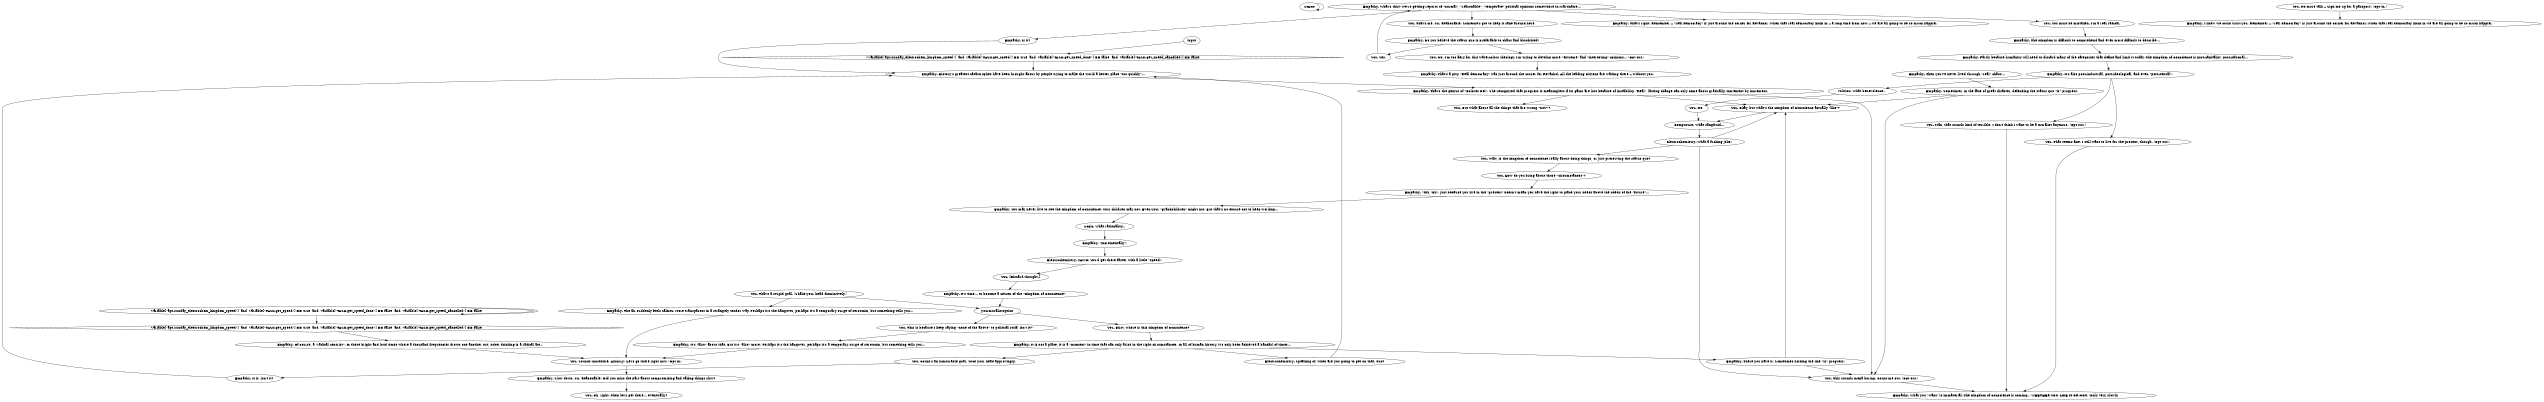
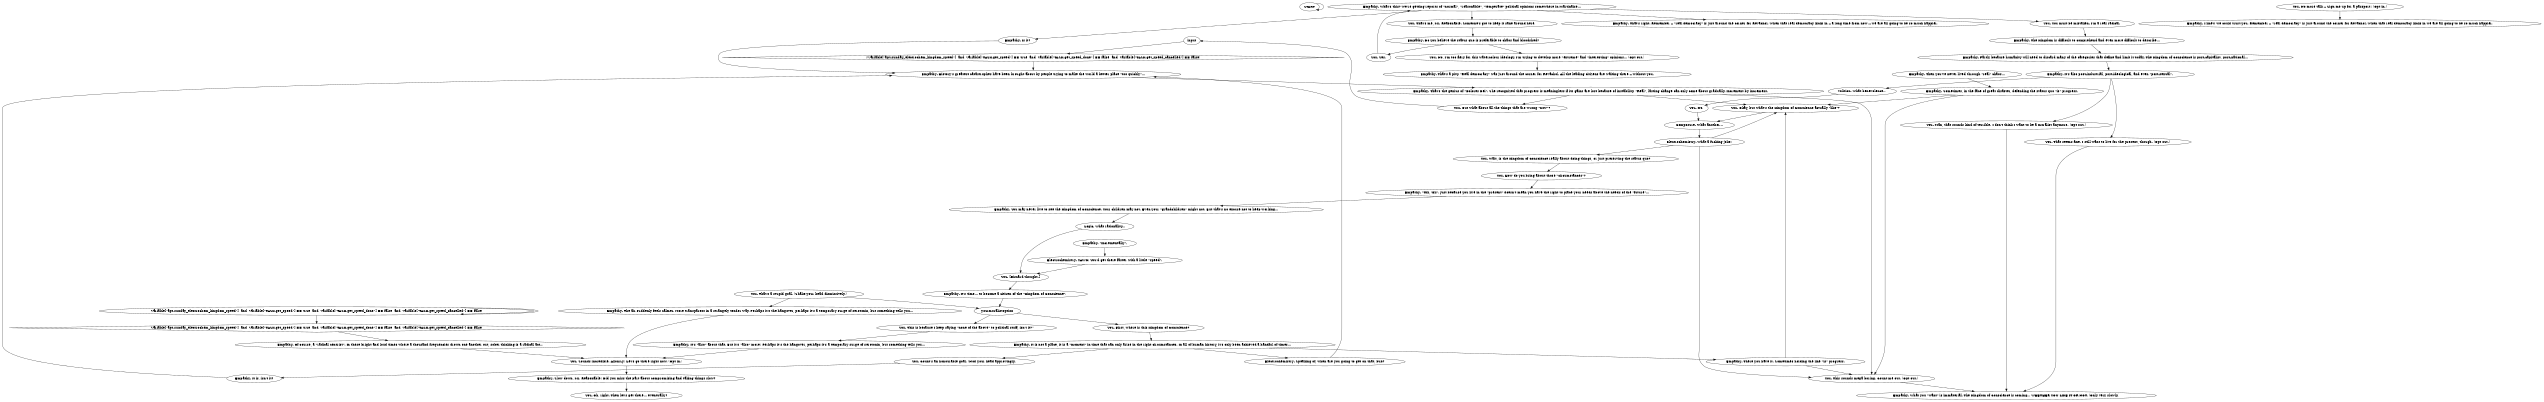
edge "You: But what about all the things that are wrong *now*?" -> "input": added
node "Composure: What sangfroid...": label "Composure: What sangfroid..." -> "Composure: What another..."
edge "Logic: What rationality..." -> "Empathy: *Incrementally*.": now "Logic: What rationality..." -> "You: [Discard thought.]"
